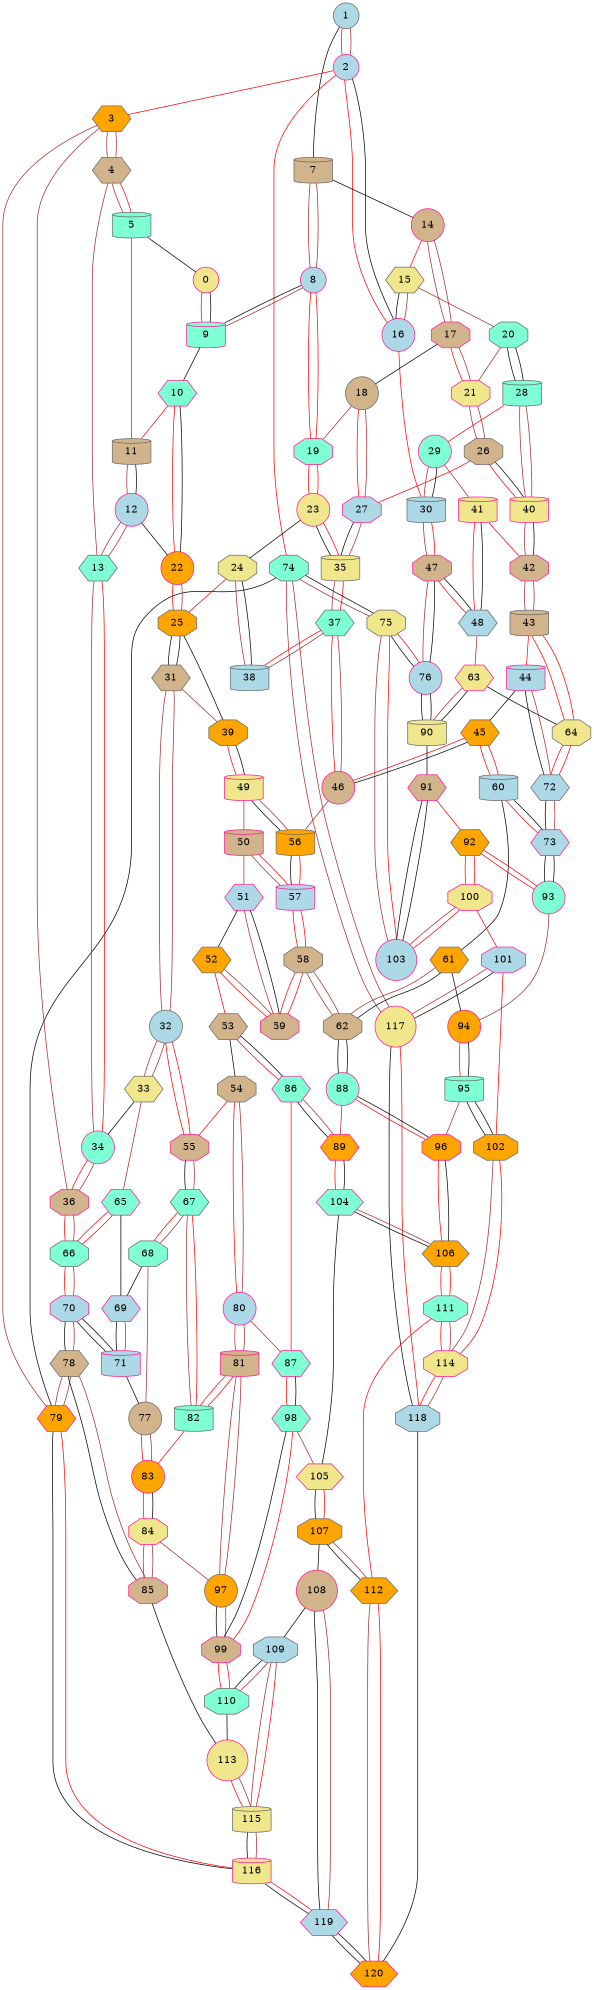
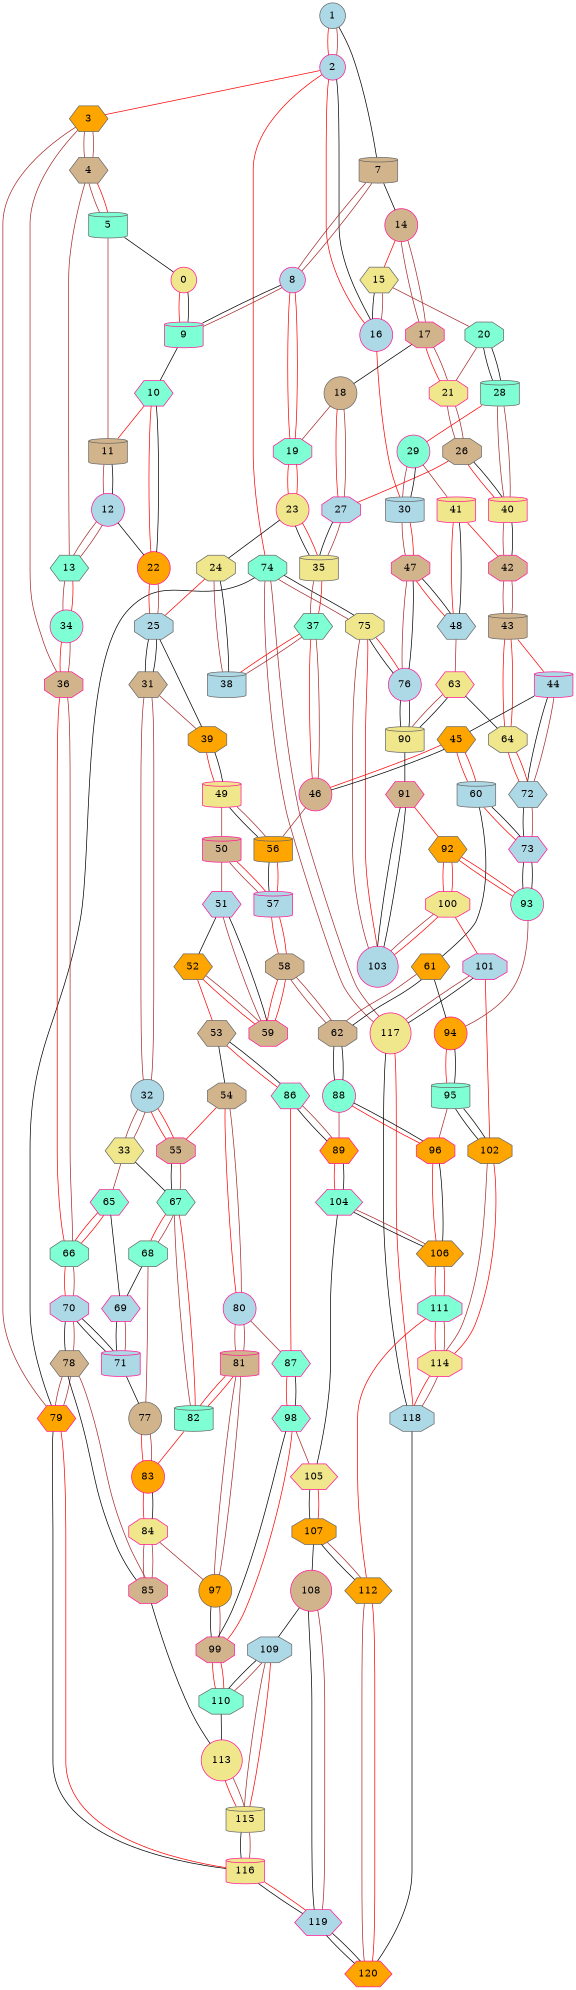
node "25": fillcolor orange -> lightblue
edge "33" -- "34": now "33" -- "67"
